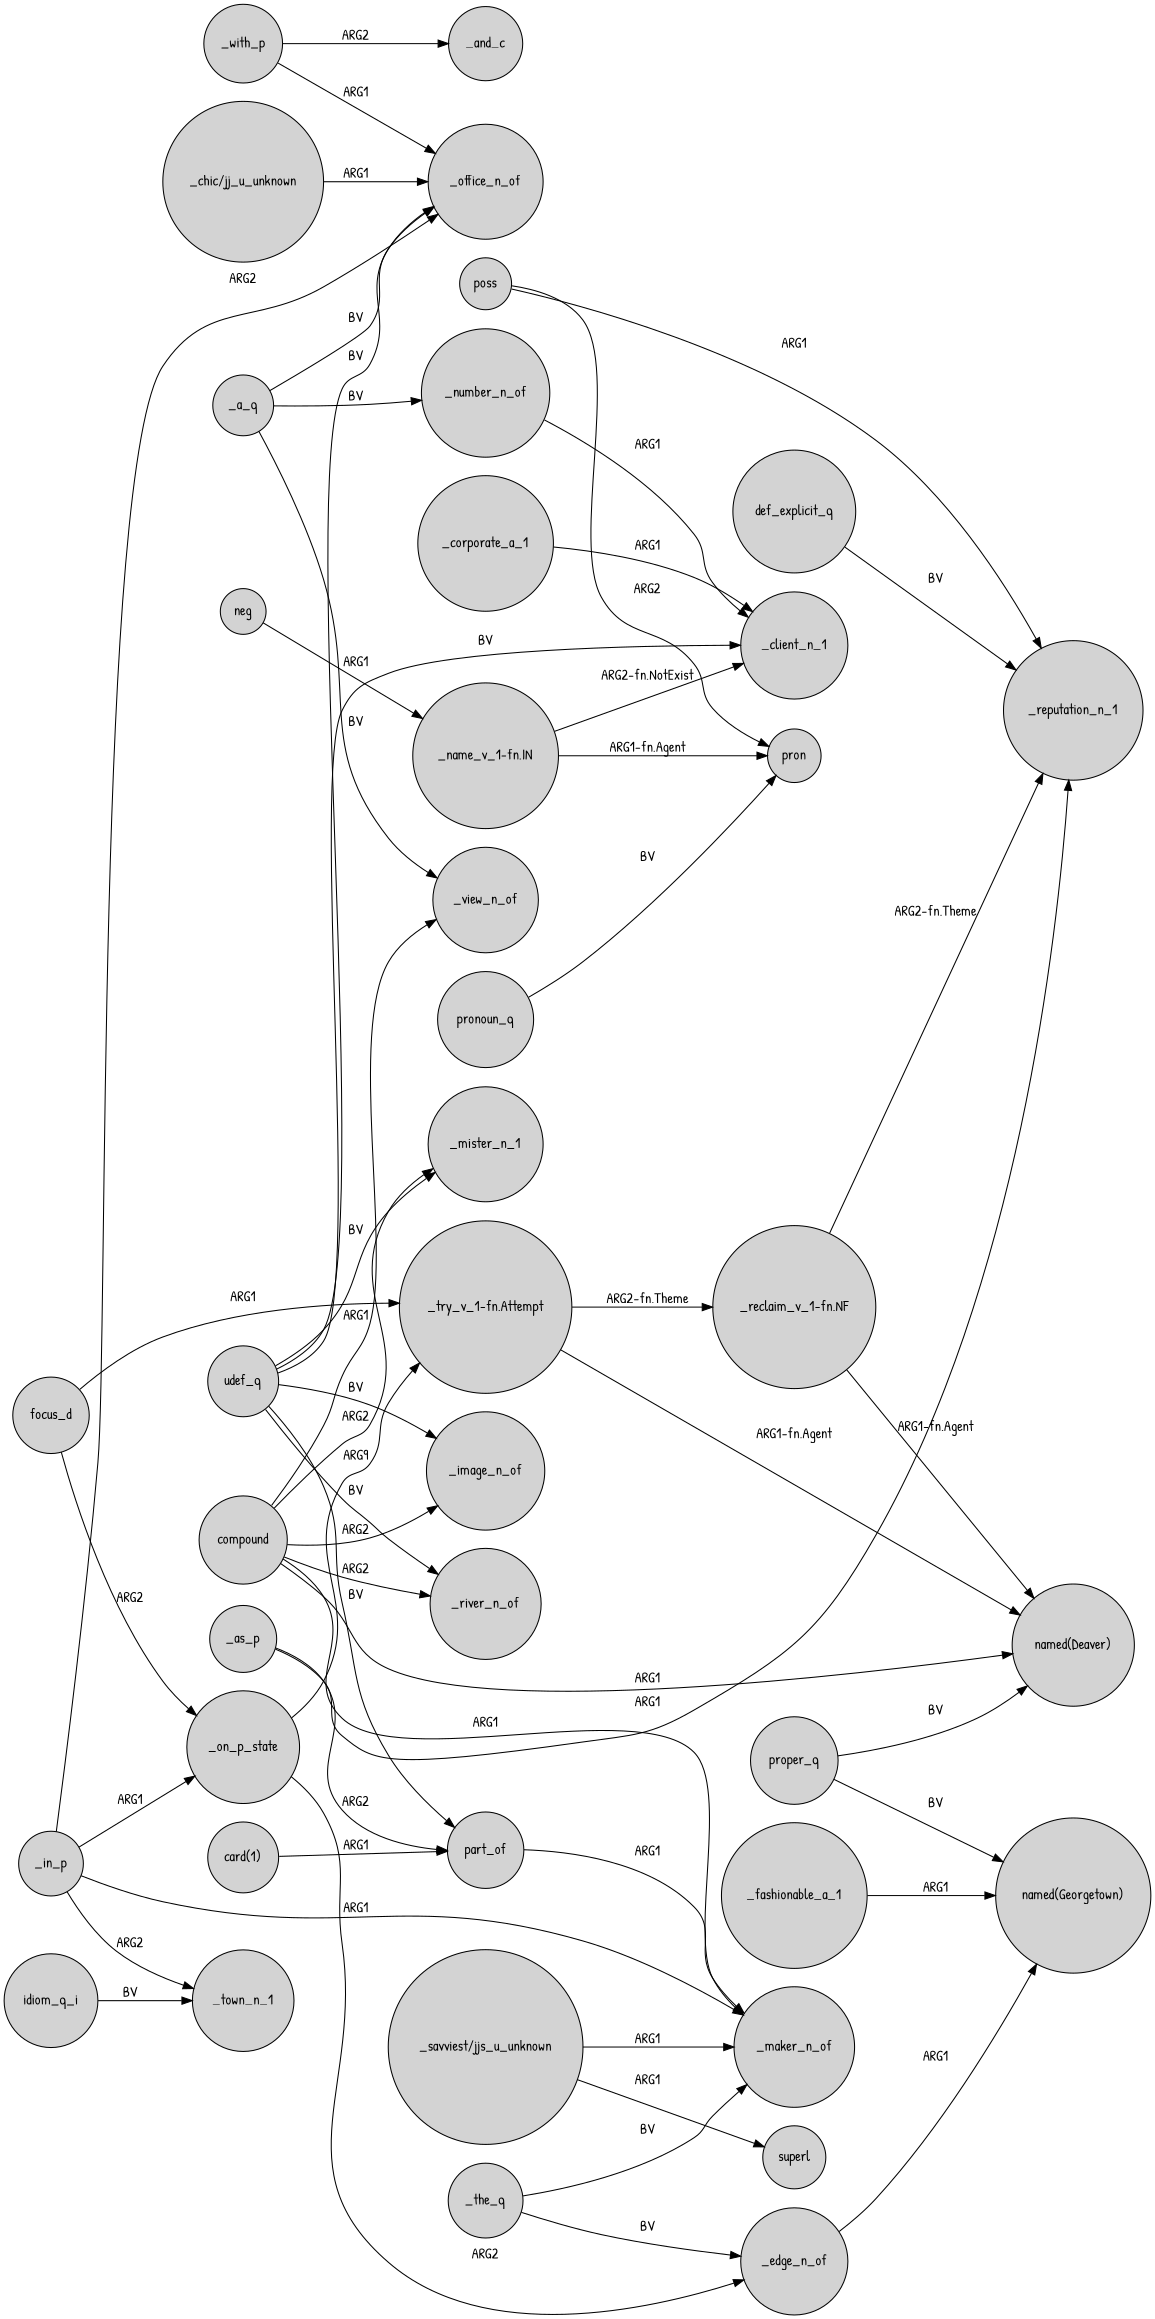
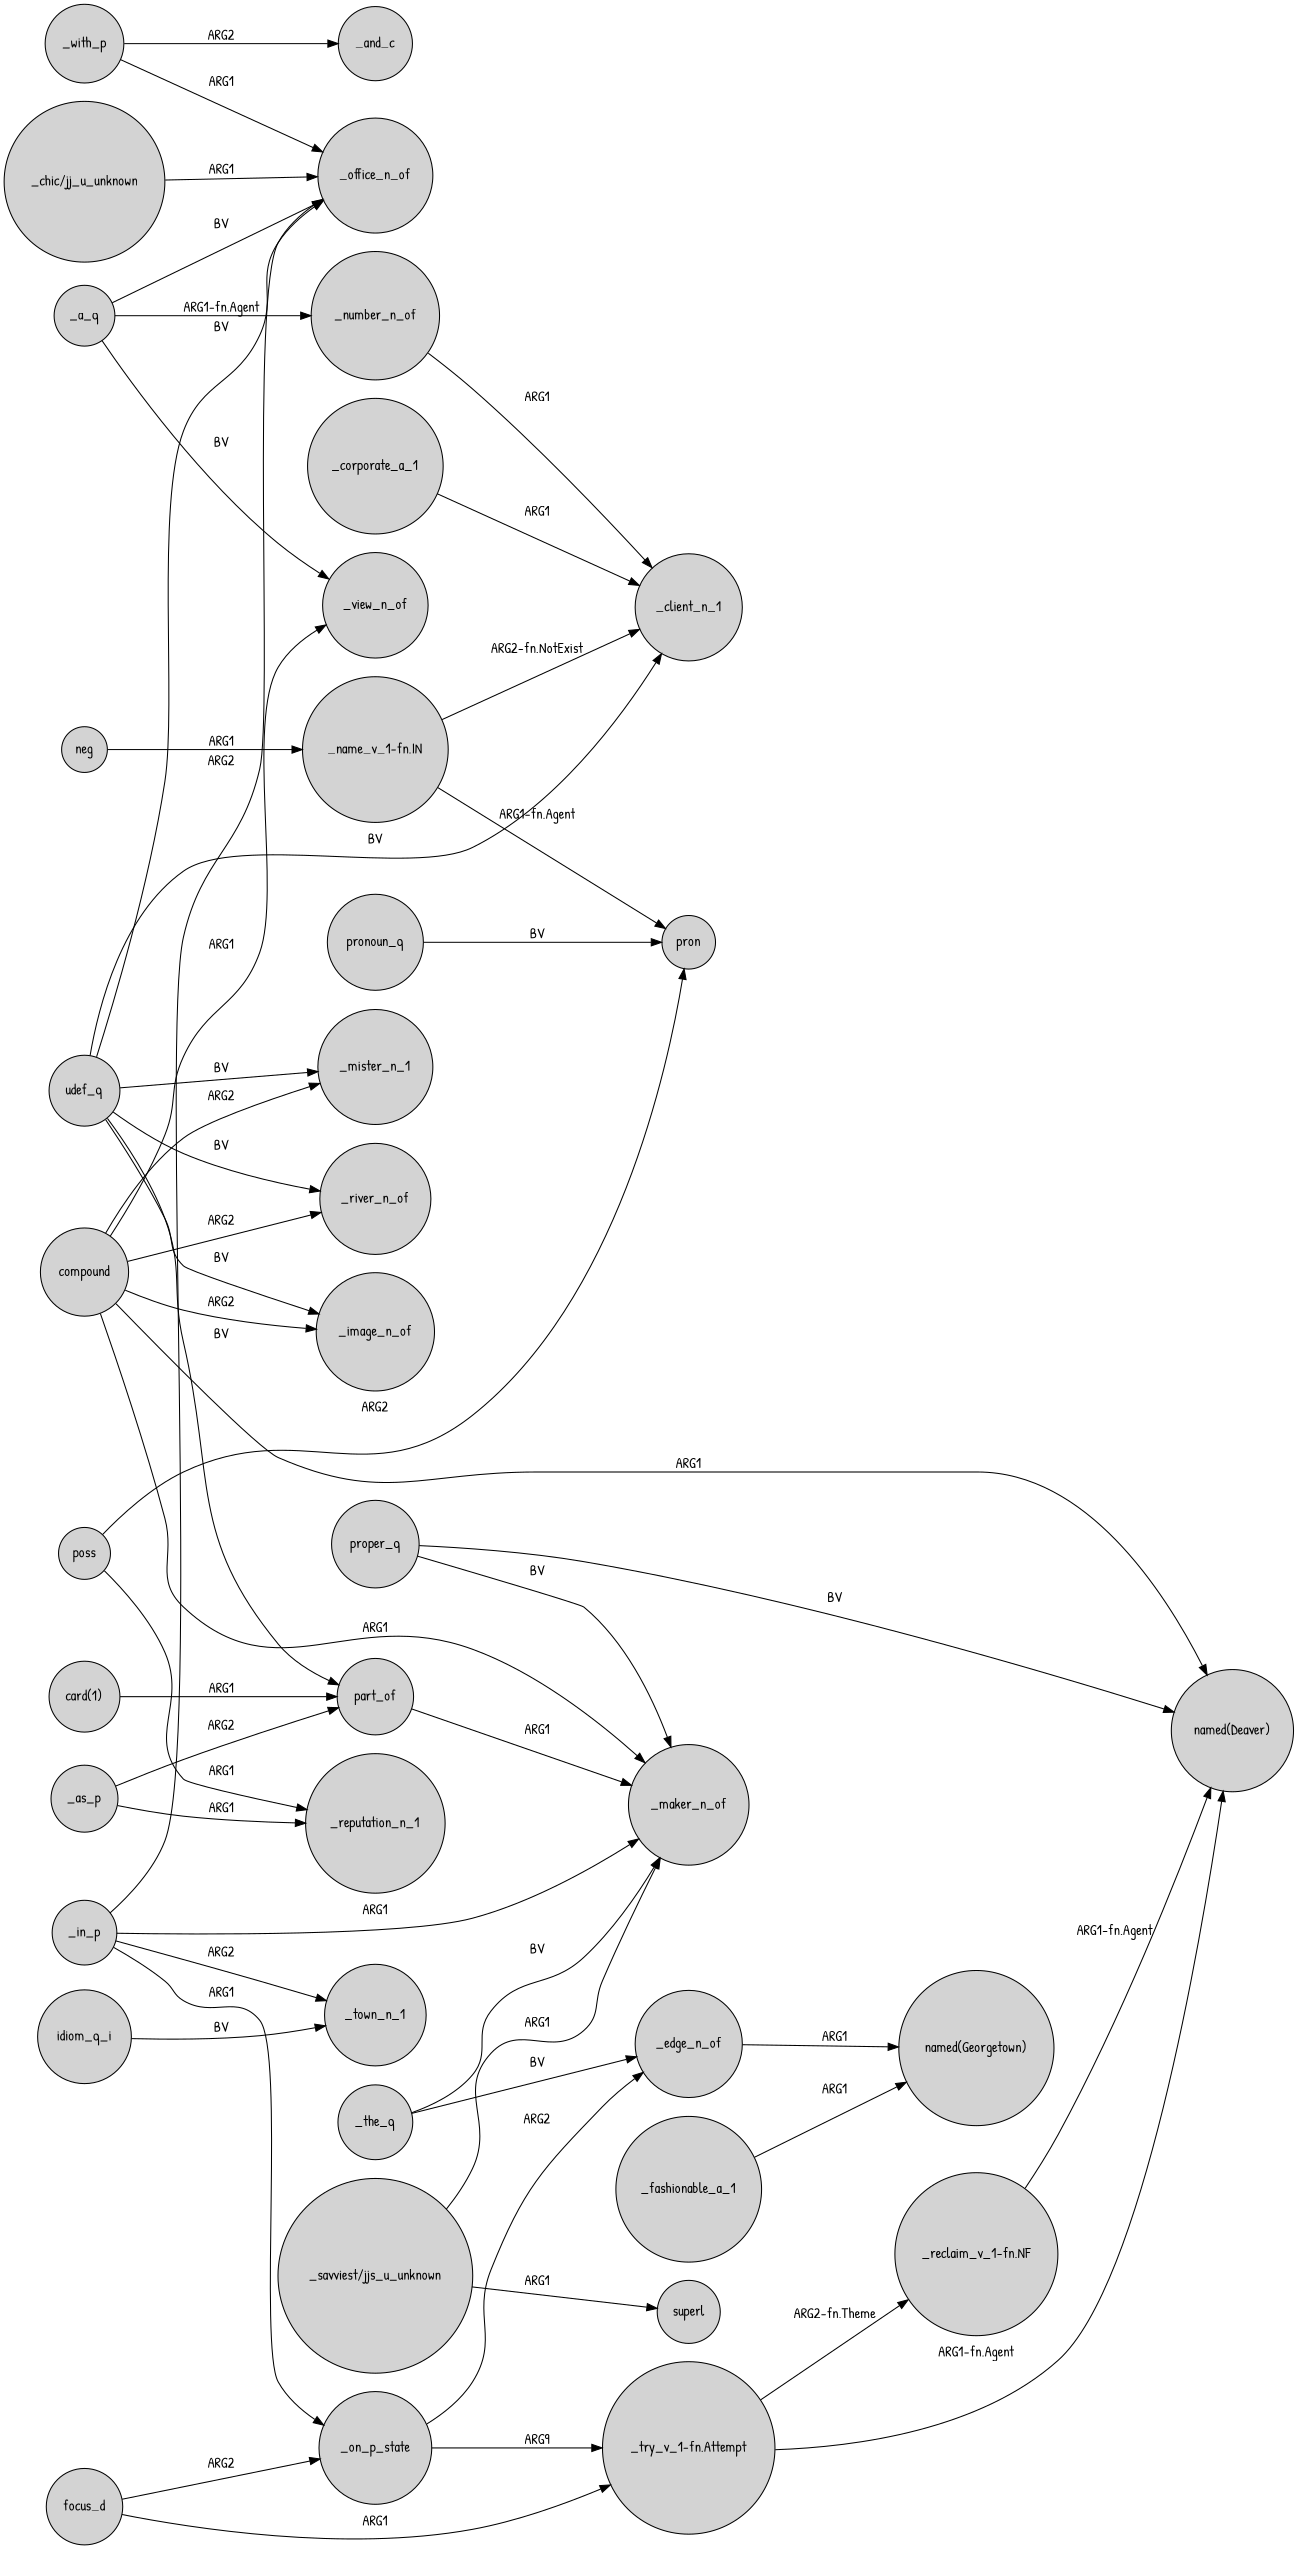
edge "_a_q" -> "_number_n_of": label "BV" -> "ARG1-fn.Agent"
node "def_explicit_q": removed
edge "_reclaim_v_1-fn.NF" -> "_reputation_n_1": removed, label "ARG2-fn.Theme"
edge "proper_q" -> "named(Georgetown)": now "proper_q" -> "_maker_n_of"
